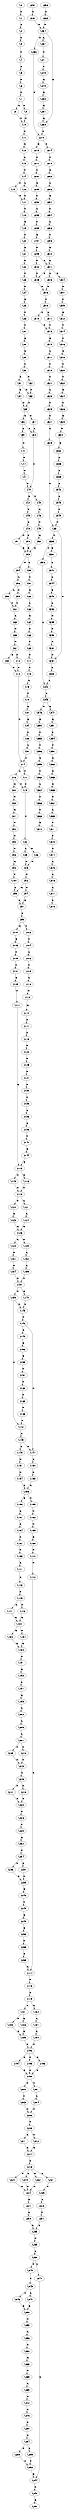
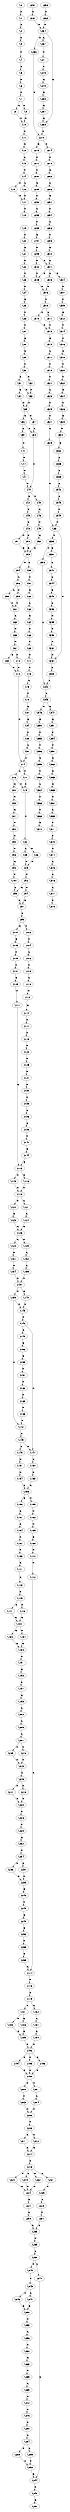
edge "S18" -> "S19": removed, label "G"
